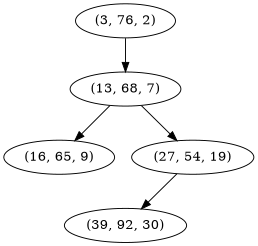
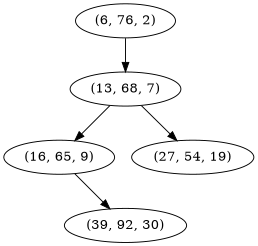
node "(3, 76, 2)": label "(3, 76, 2)" -> "(6, 76, 2)"
edge "(27, 54, 19)" -> "(39, 92, 30)": now "(16, 65, 9)" -> "(39, 92, 30)"
